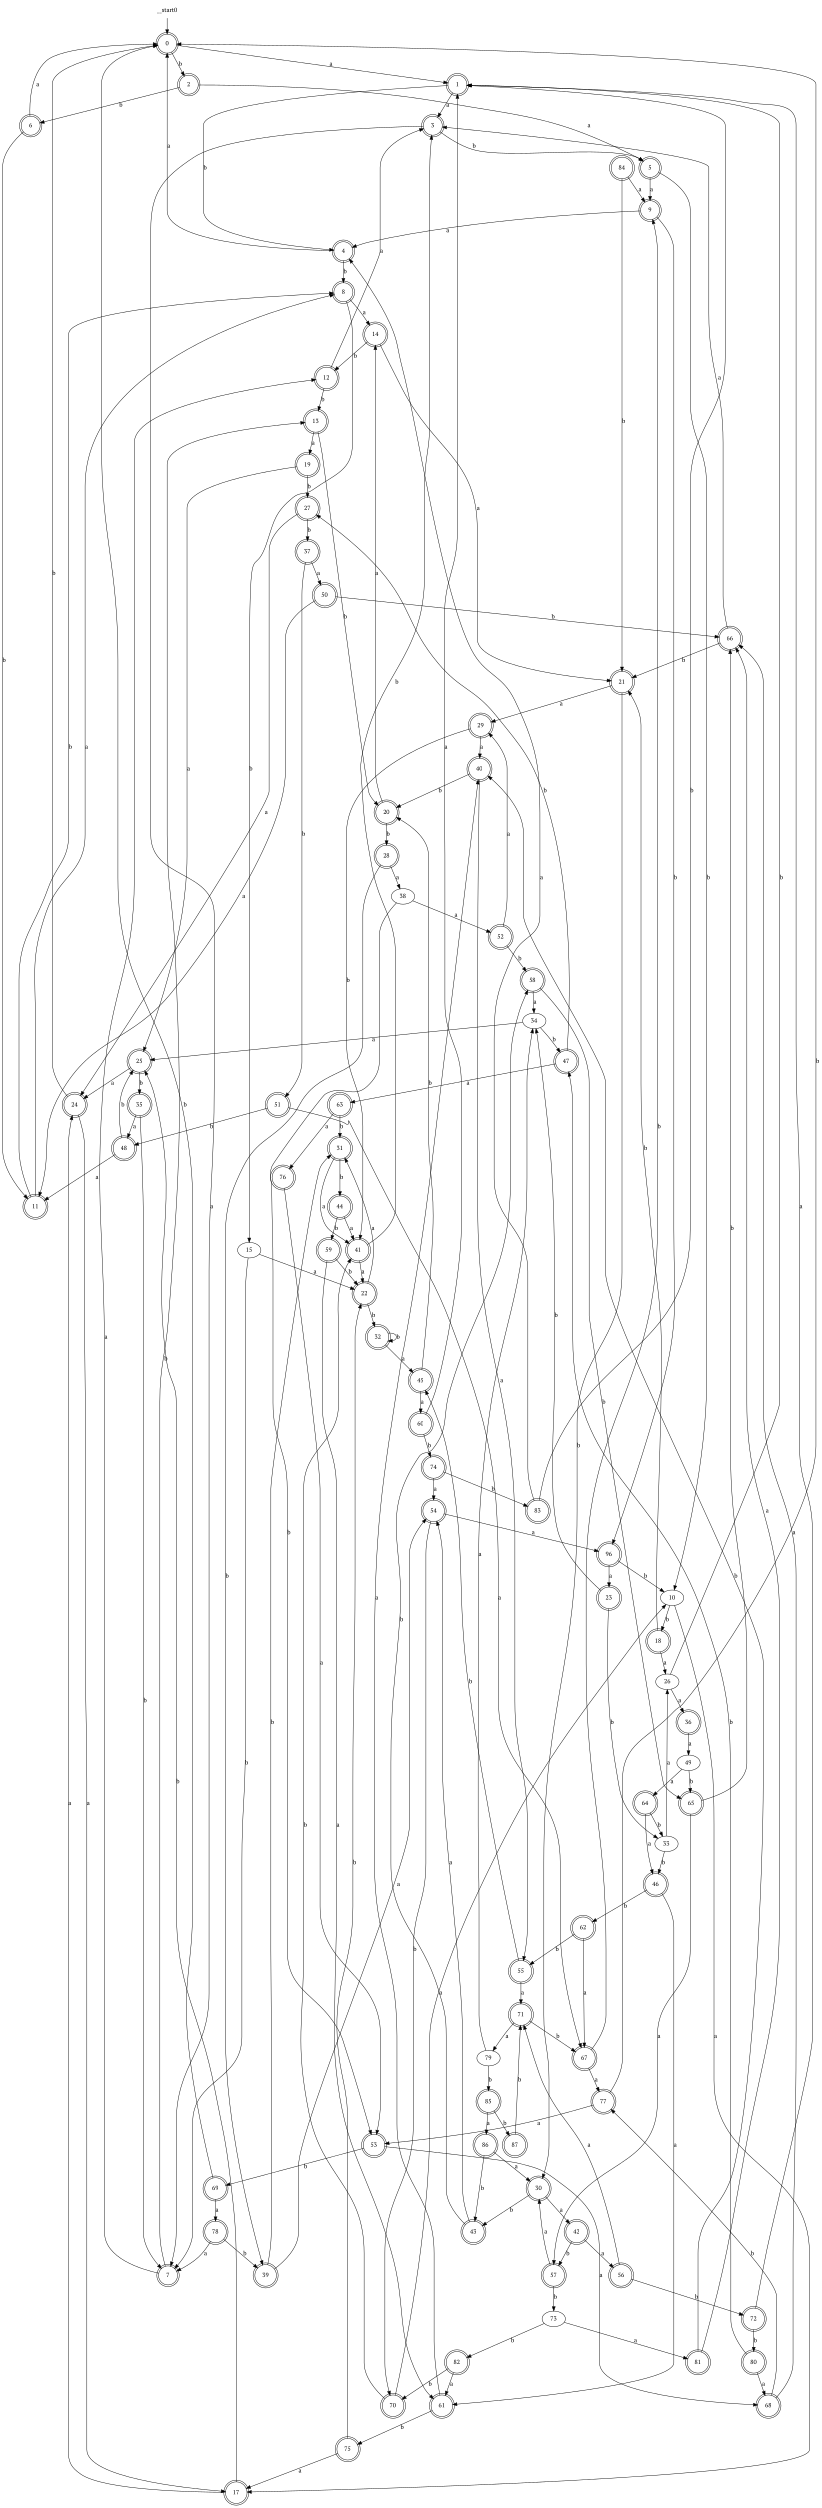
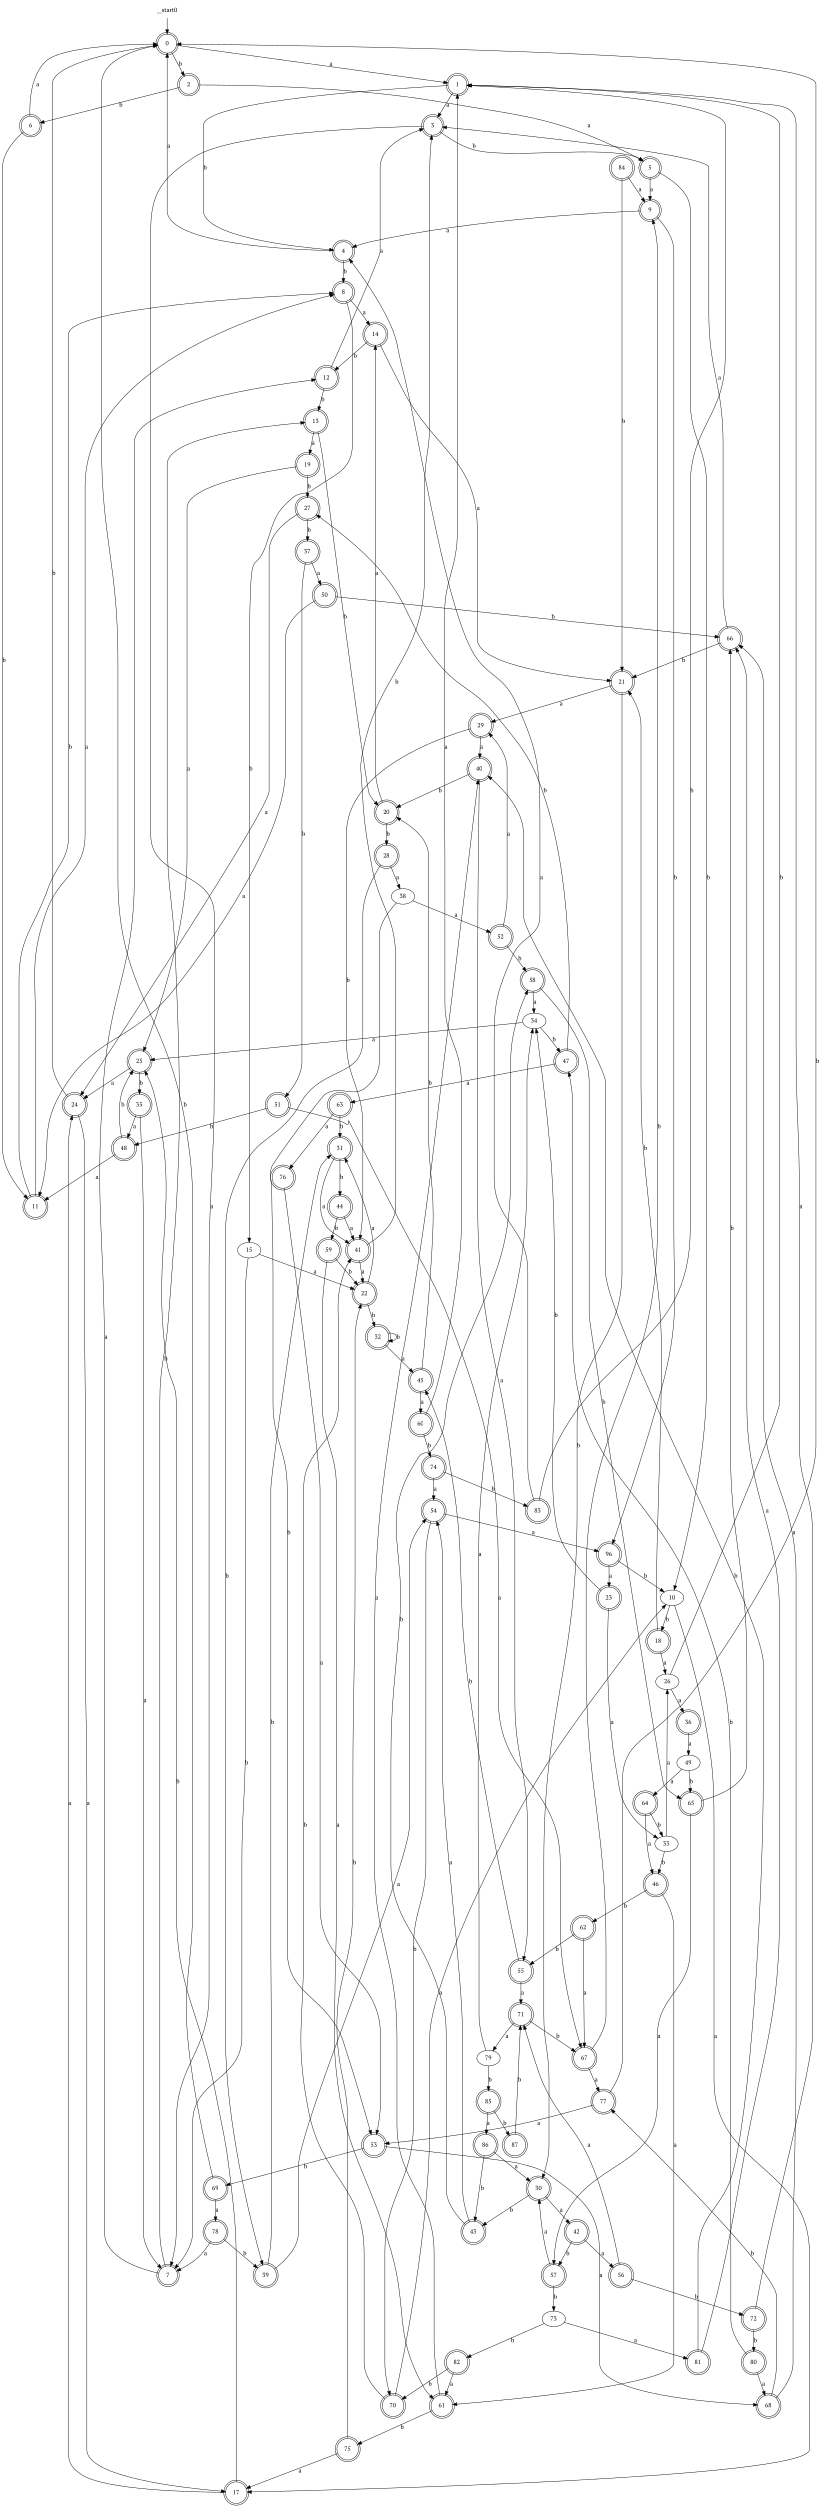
edge "35" -> "7": label "b" -> "a"
edge "23" -> "33": label "b" -> "a"
